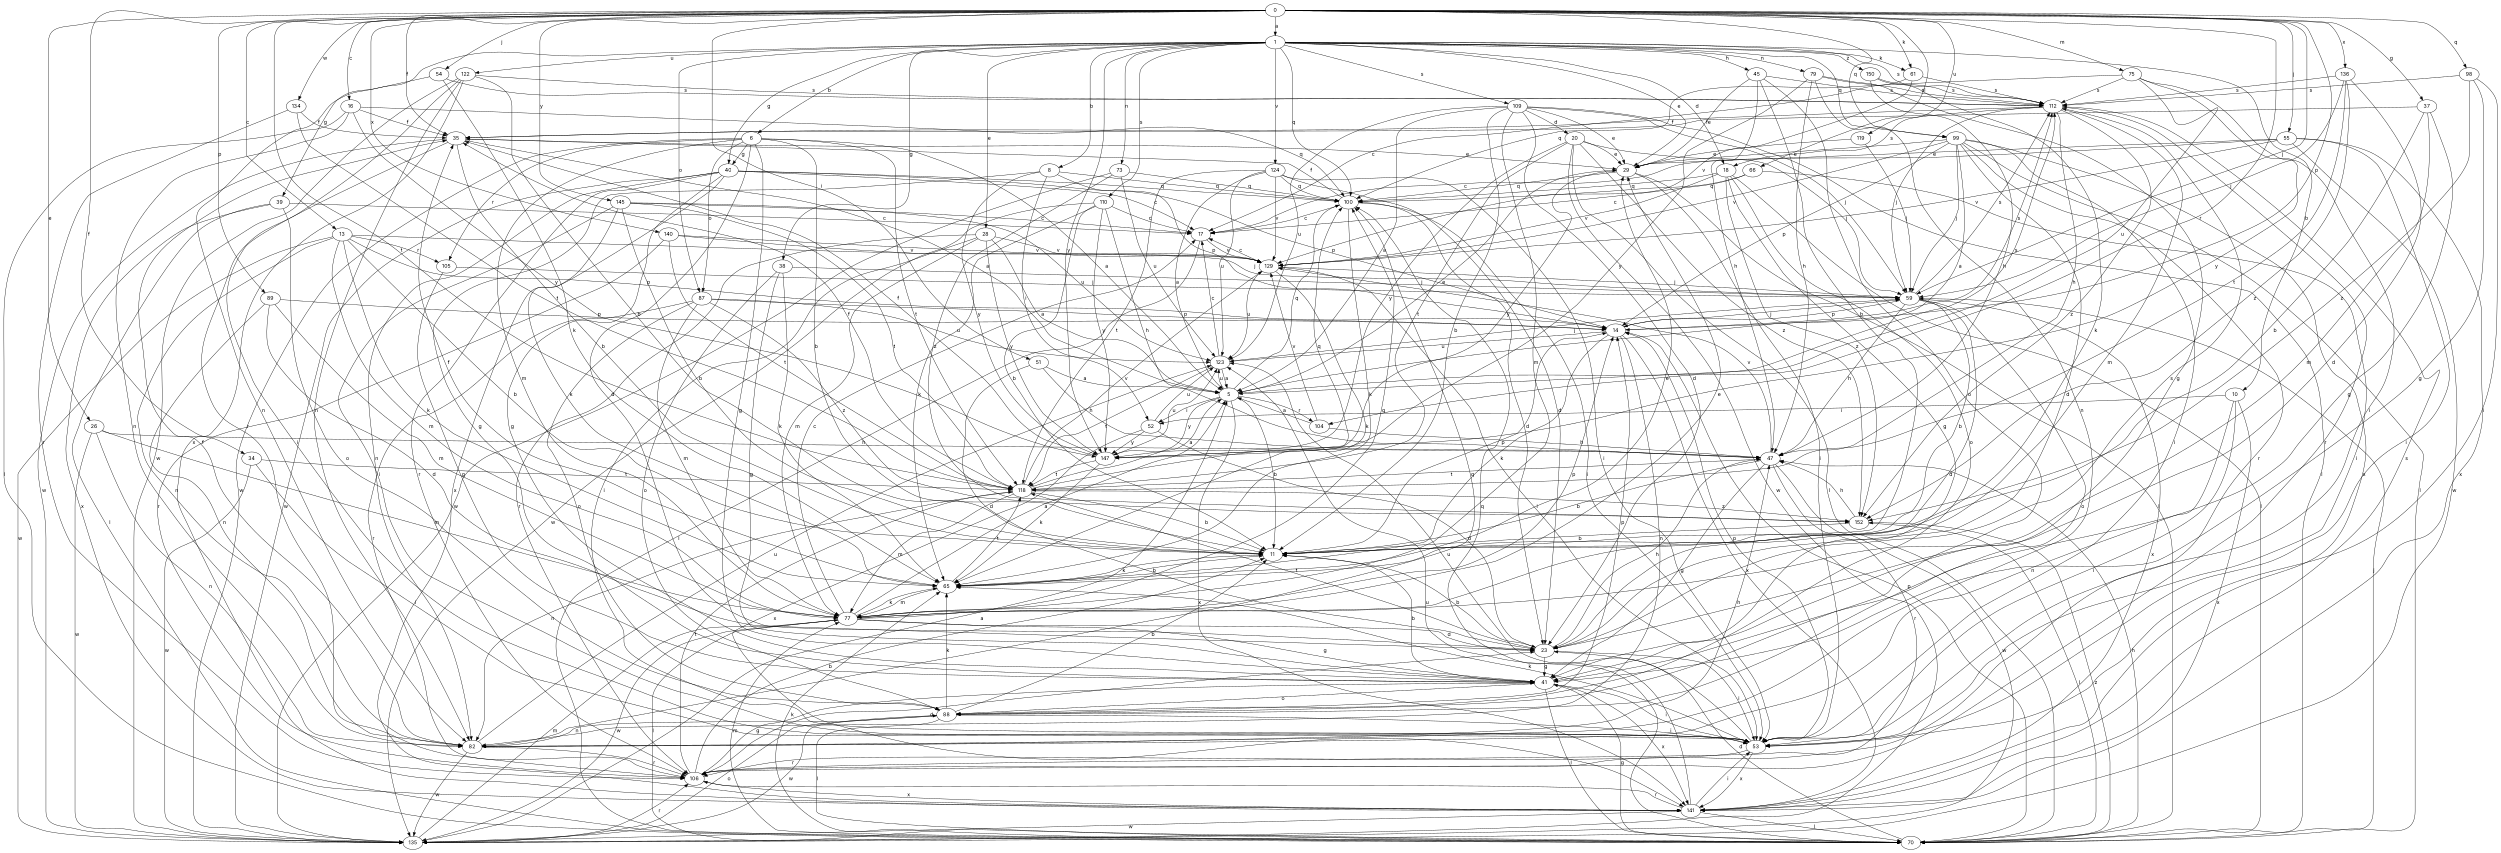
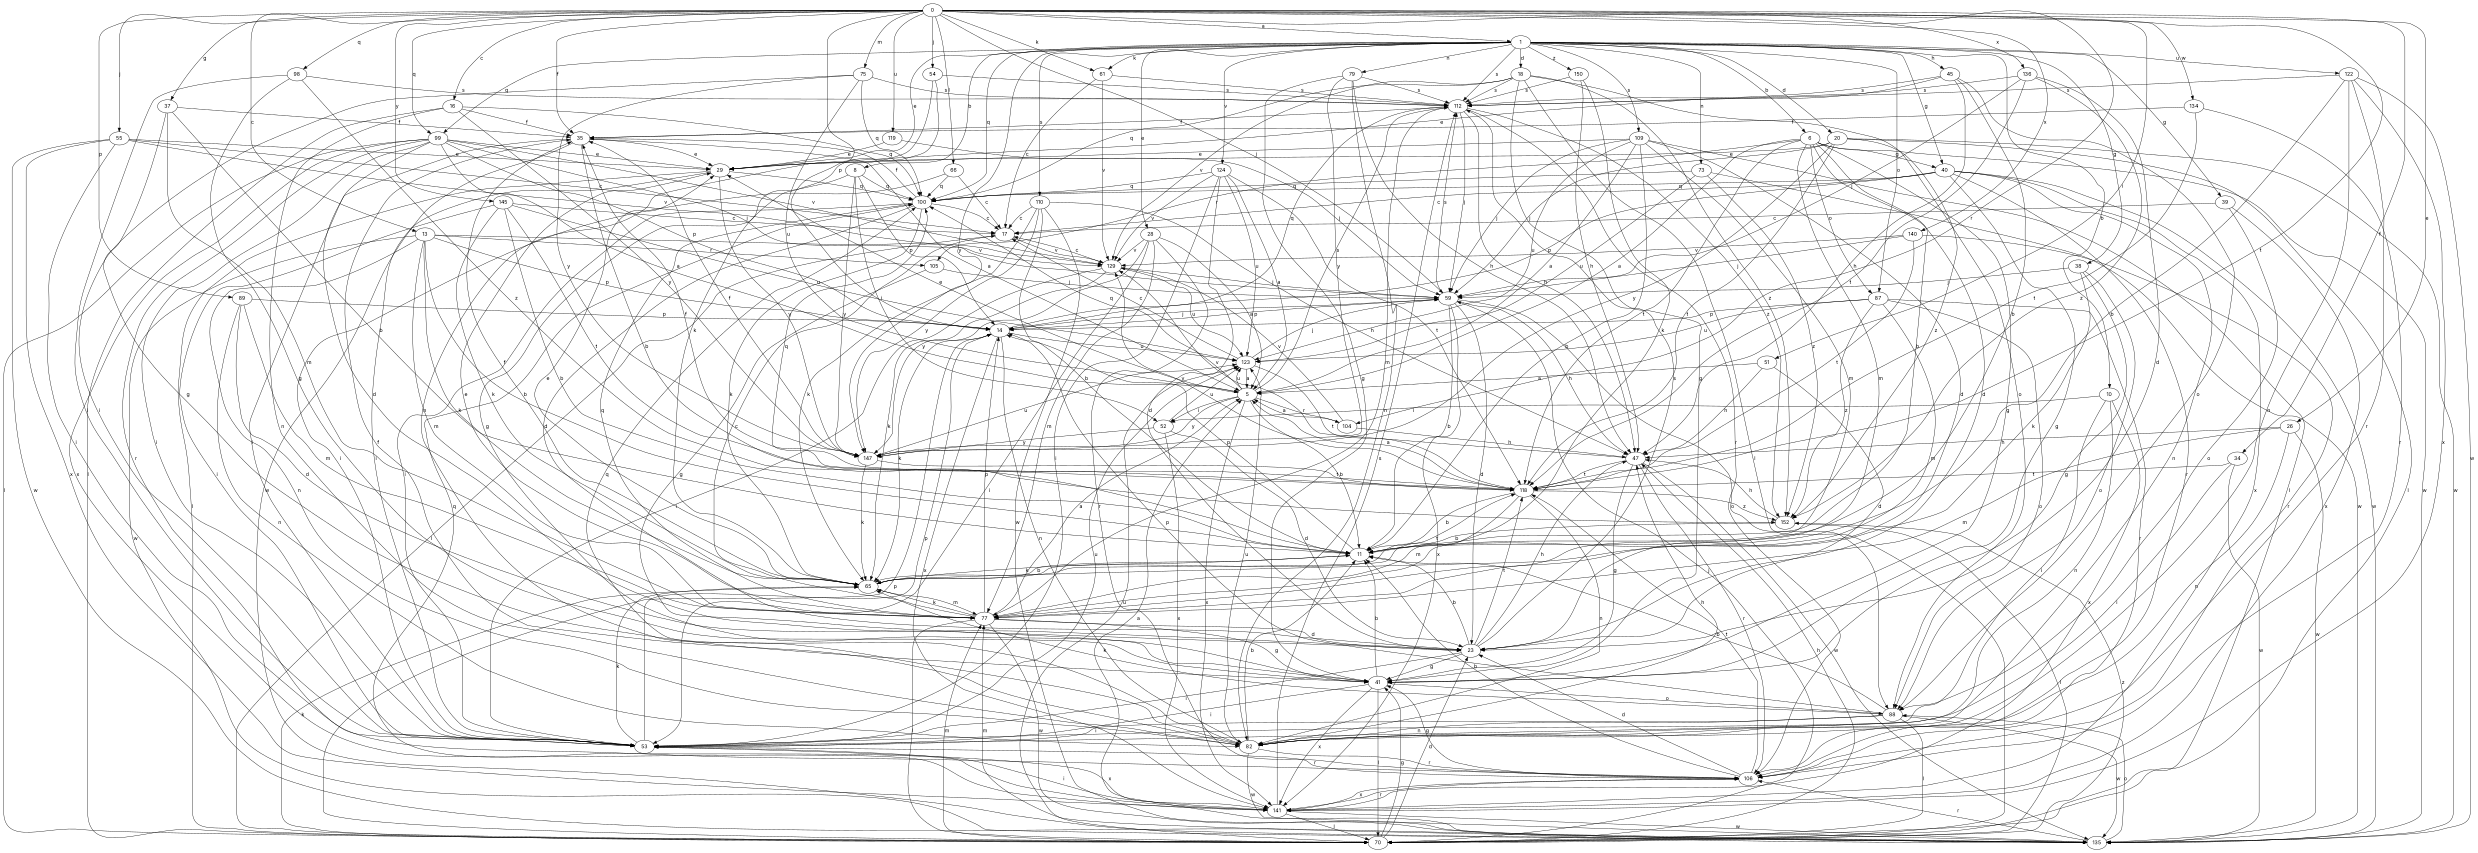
edge "109" -> "20": now "1" -> "20"
edge "112" -> "18": reversed
edge "14" -> "112": label "s" -> "q"
edge "47" -> "11": now "82" -> "11"
edge "39" -> "70": removed, label "l"
